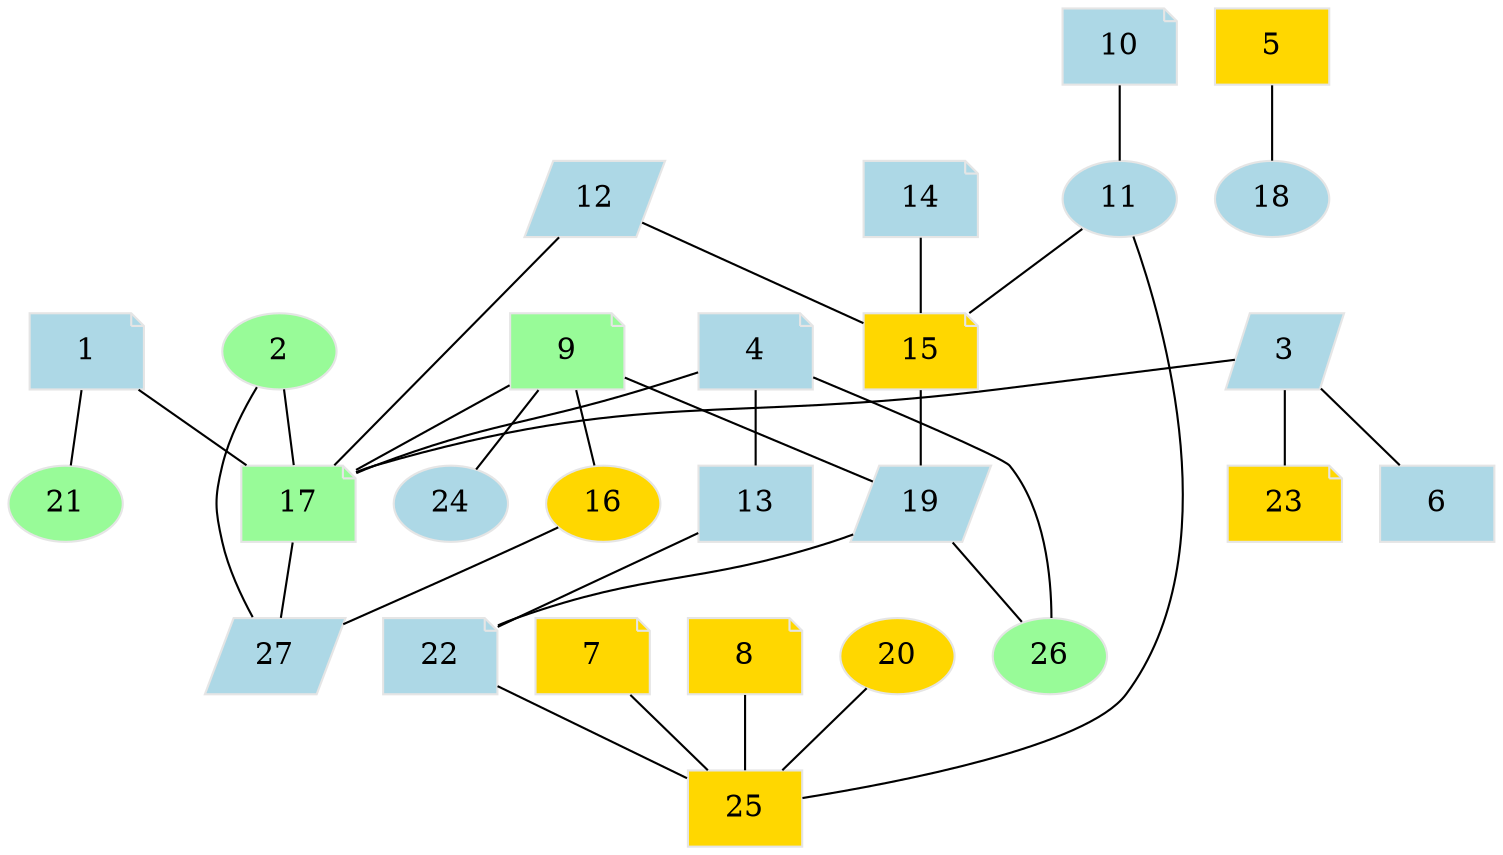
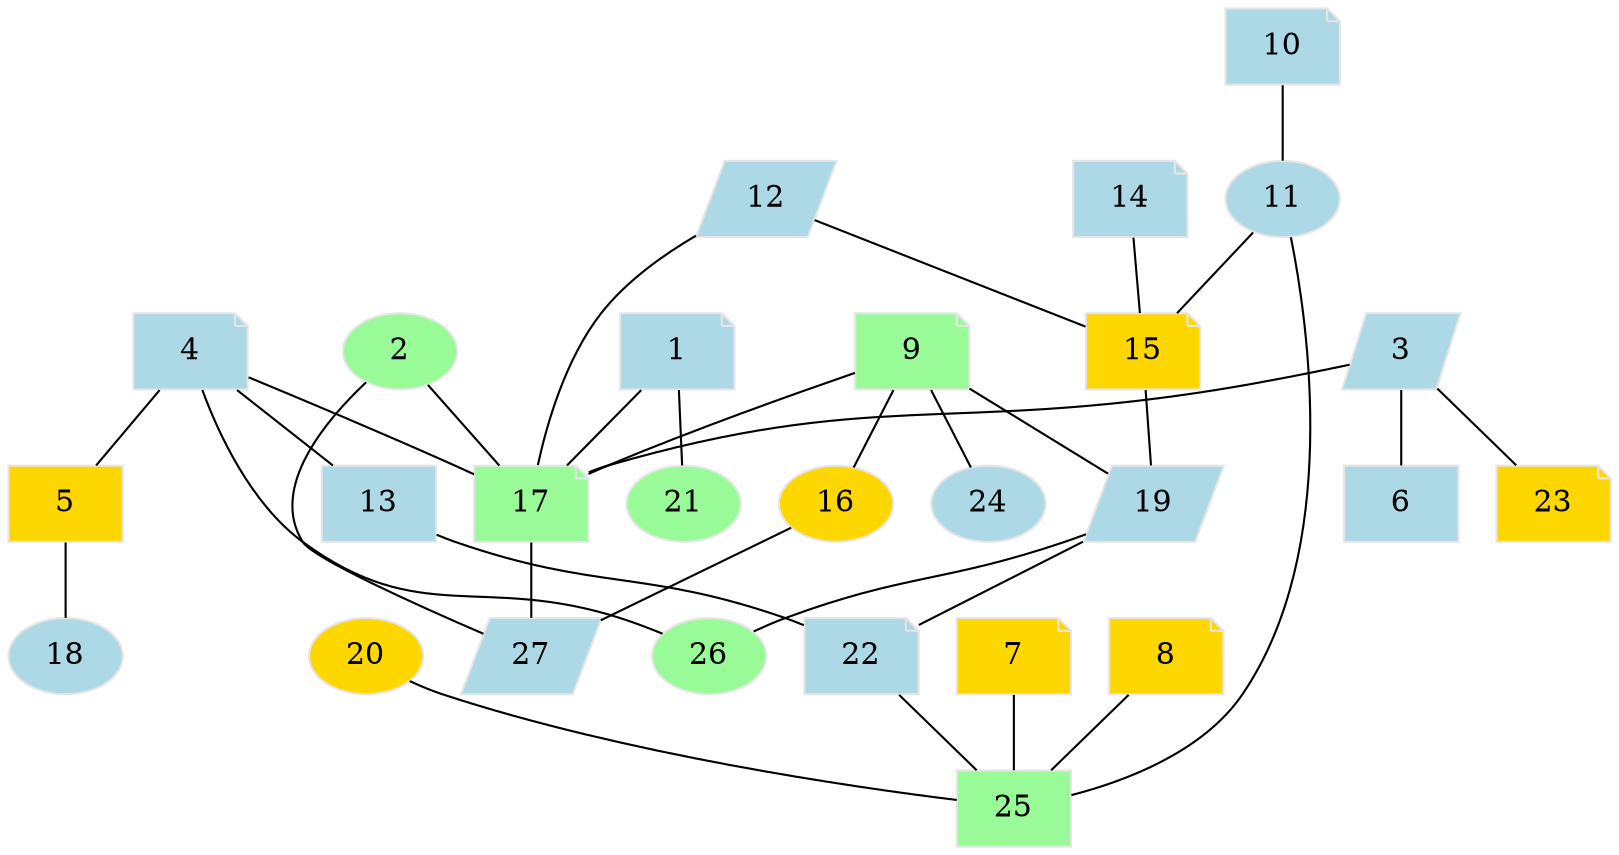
edge "4" -- "5": added
node "25": fillcolor gold -> palegreen
